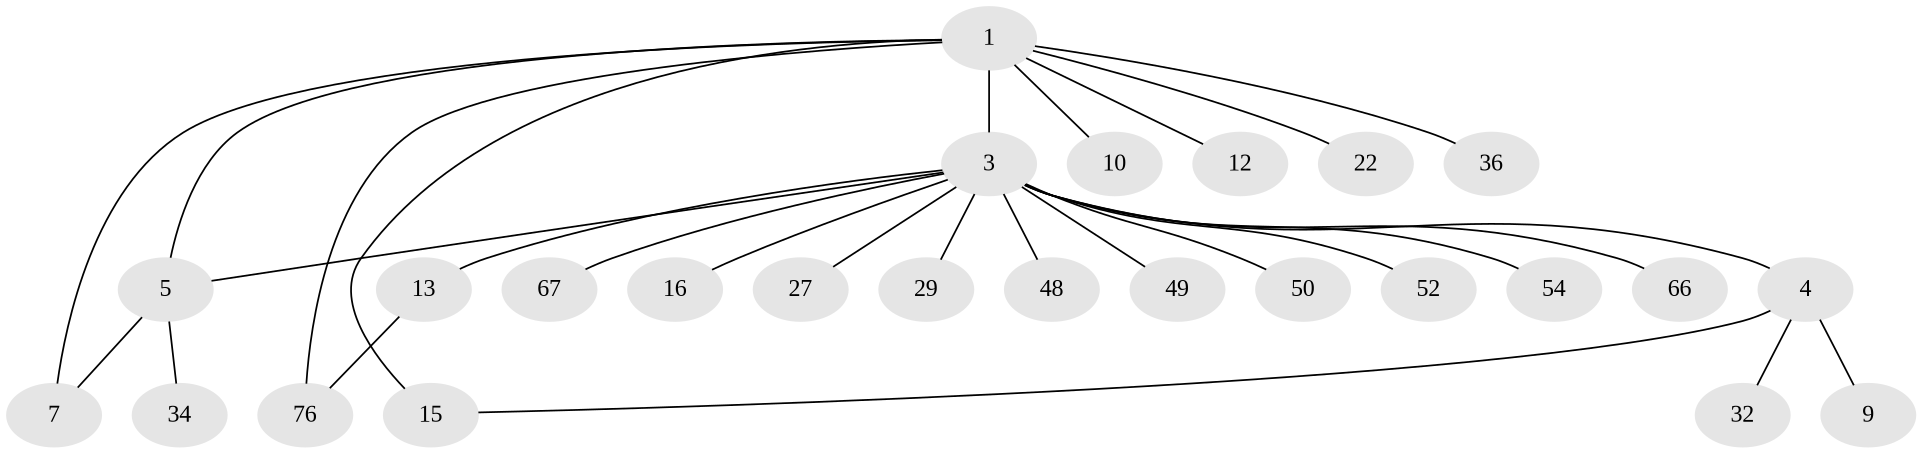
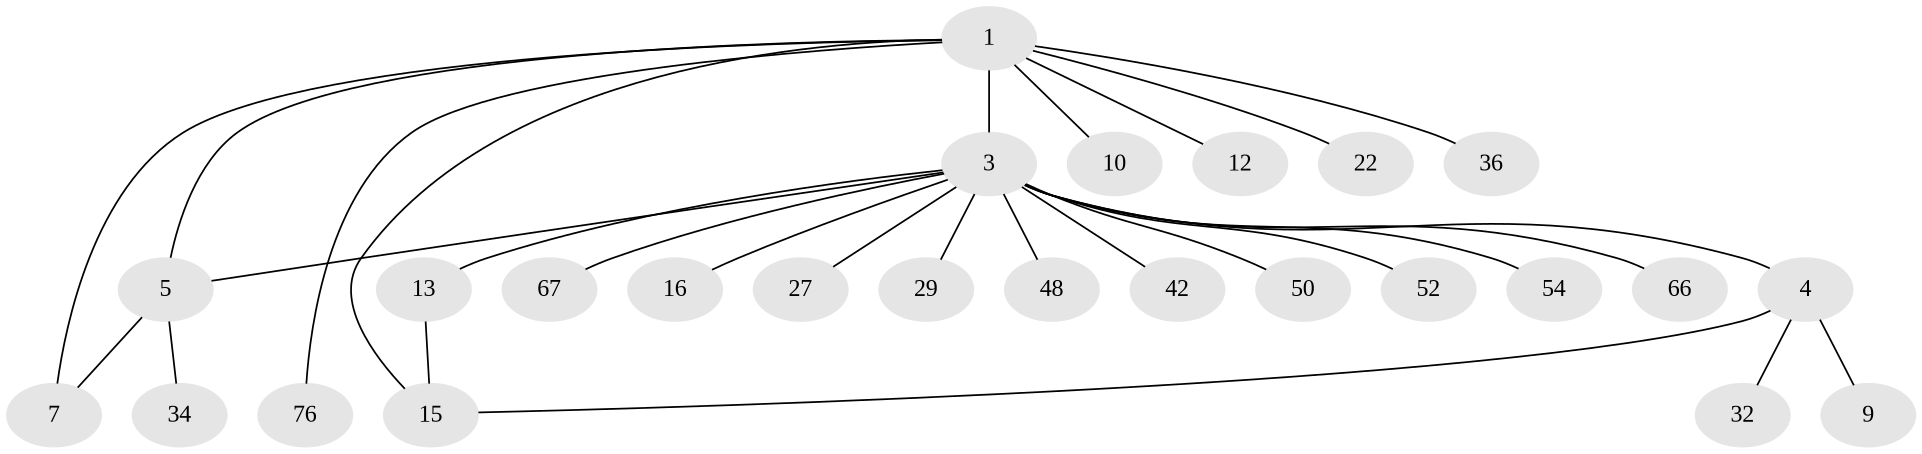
node "49": label "49" -> "42"
edge "13" -- "76": now "13" -- "15"
